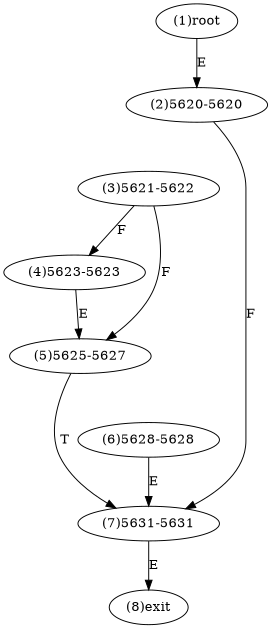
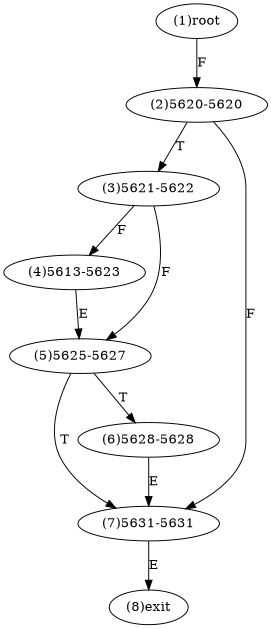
edge "(1)root" -> "(2)5620-5620": label "E" -> "F"
edge "(2)5620-5620" -> "(3)5621-5622": added, label "T"
node "(4)5623-5623": label "(4)5623-5623" -> "(4)5613-5623"
edge "(5)5625-5627" -> "(6)5628-5628": added, label "T"
